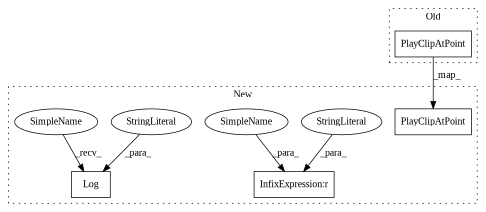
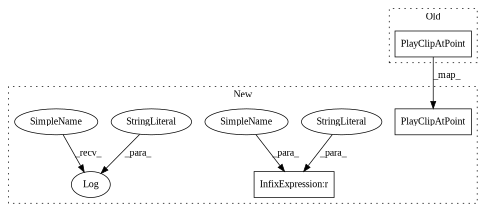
node "Log": shape box -> ellipse
